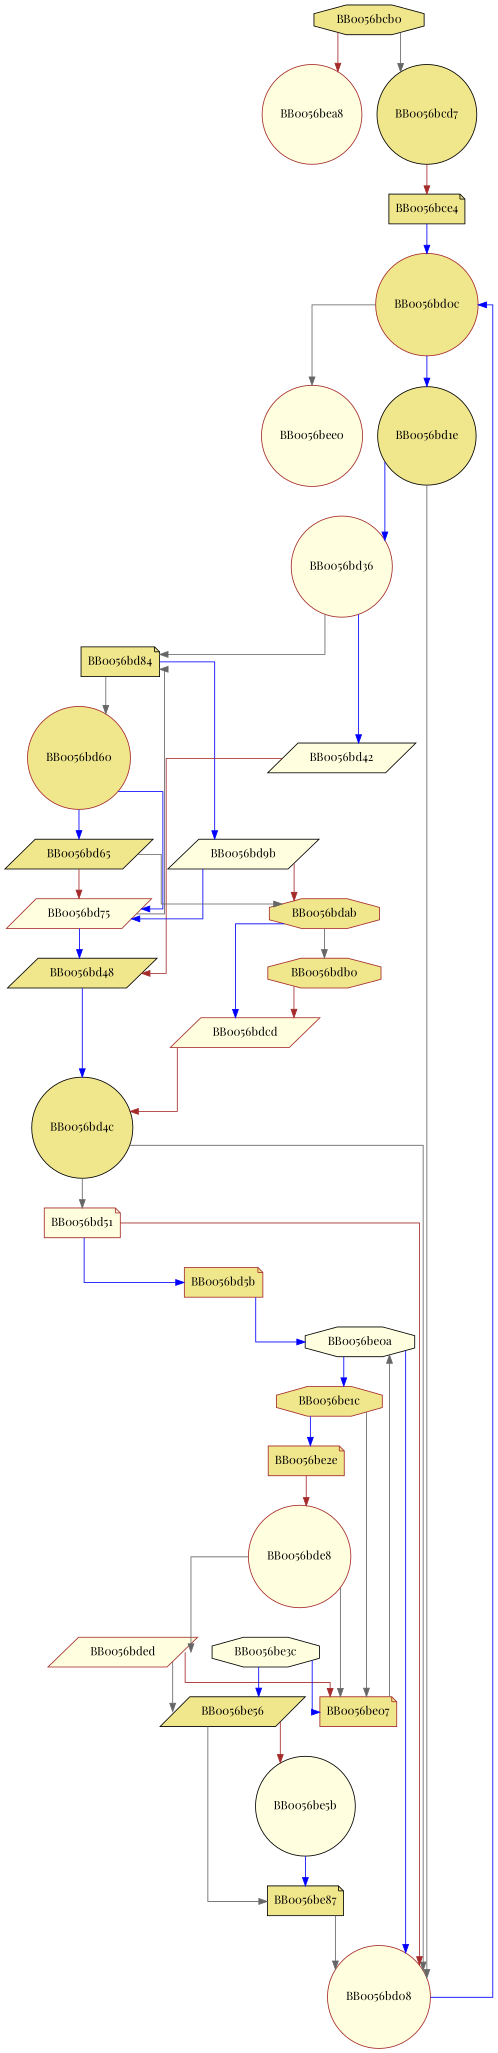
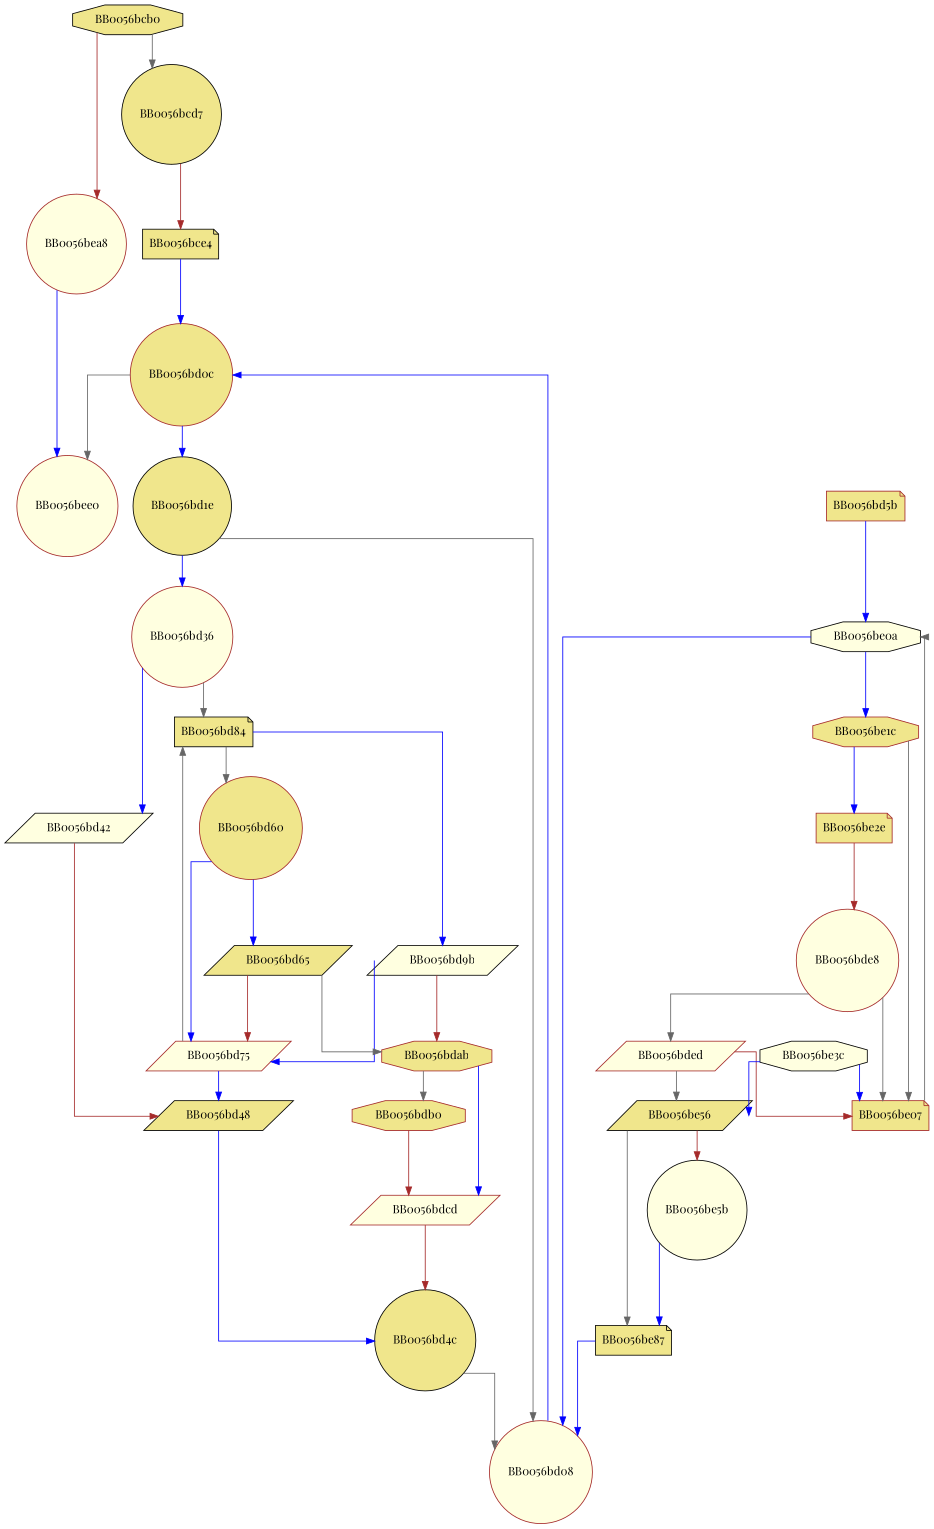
edge "BB0056bea8" -> "BB0056bee0": added
node "BB0056bd51": removed
edge "BB0056be87" -> "BB0056bd08": color gray40 -> blue
